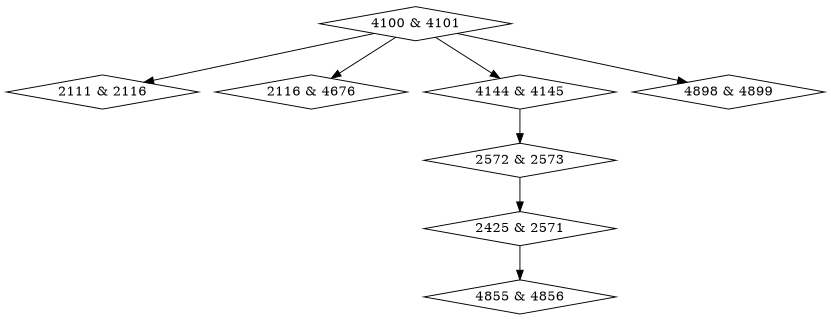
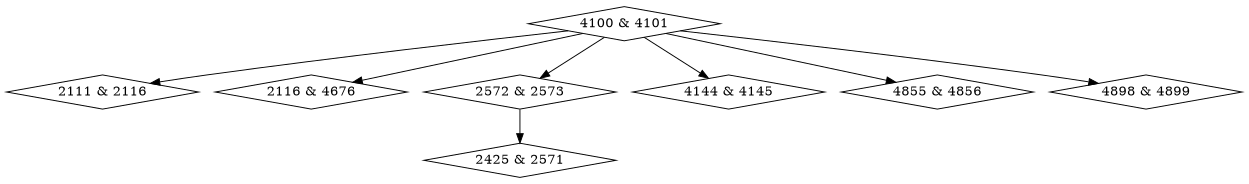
edge "4144 & 4145" -> "2572 & 2573": now "4100 & 4101" -> "2572 & 2573"
edge "2425 & 2571" -> "4855 & 4856": now "4100 & 4101" -> "4855 & 4856"
